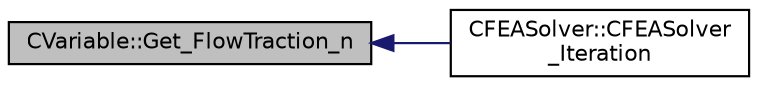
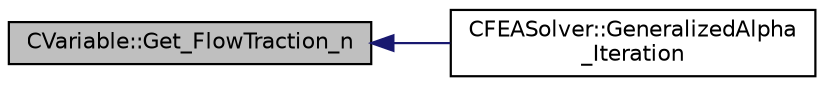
node "CFEASolver::CFEASolver _Iteration": label "CFEASolver::CFEASolver _Iteration" -> "CFEASolver::GeneralizedAlpha _Iteration"
